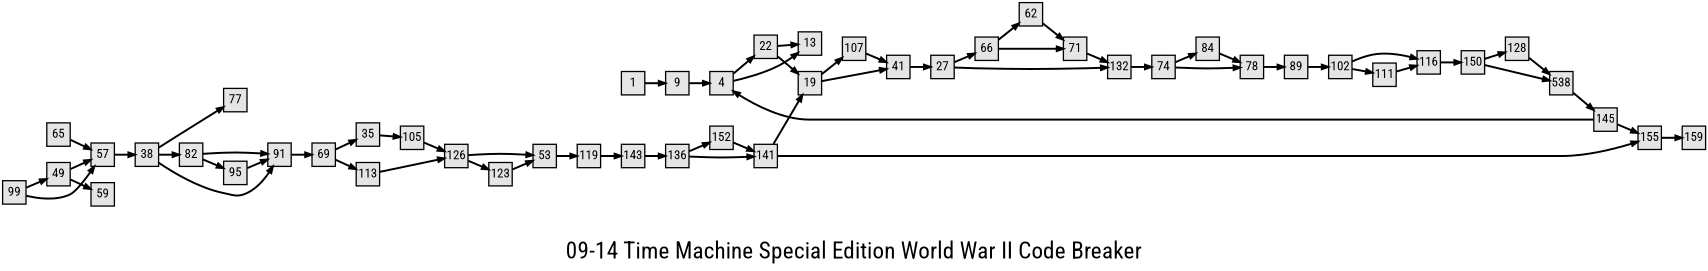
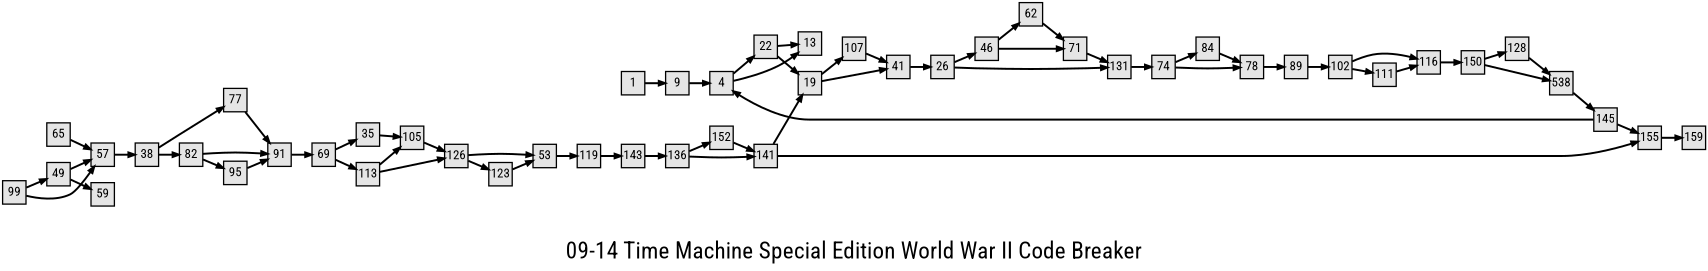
node "66": label "66" -> "46"
node "27": label "27" -> "26"
node "132": label "132" -> "131"
edge "113" -> "105": added
edge "38" -> "91": now "77" -> "91"
